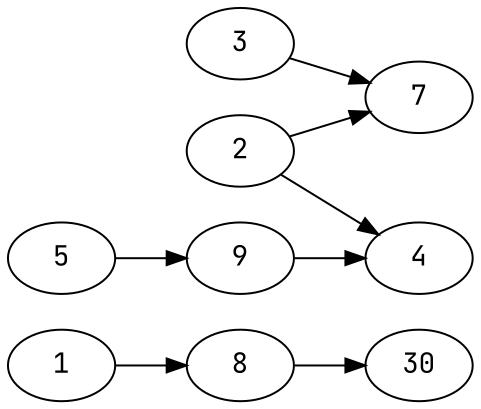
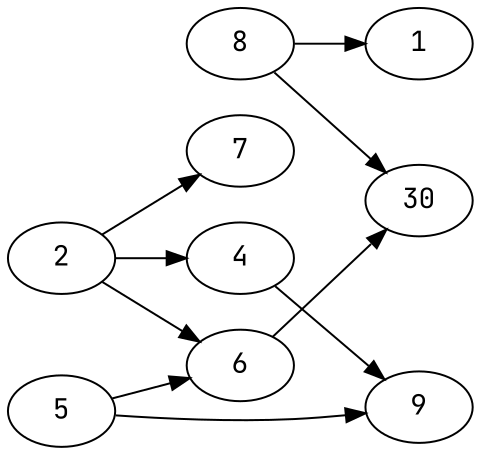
node "3": removed
edge "9" -> "4": reversed
edge "1" -> "8": reversed
node "6": added
